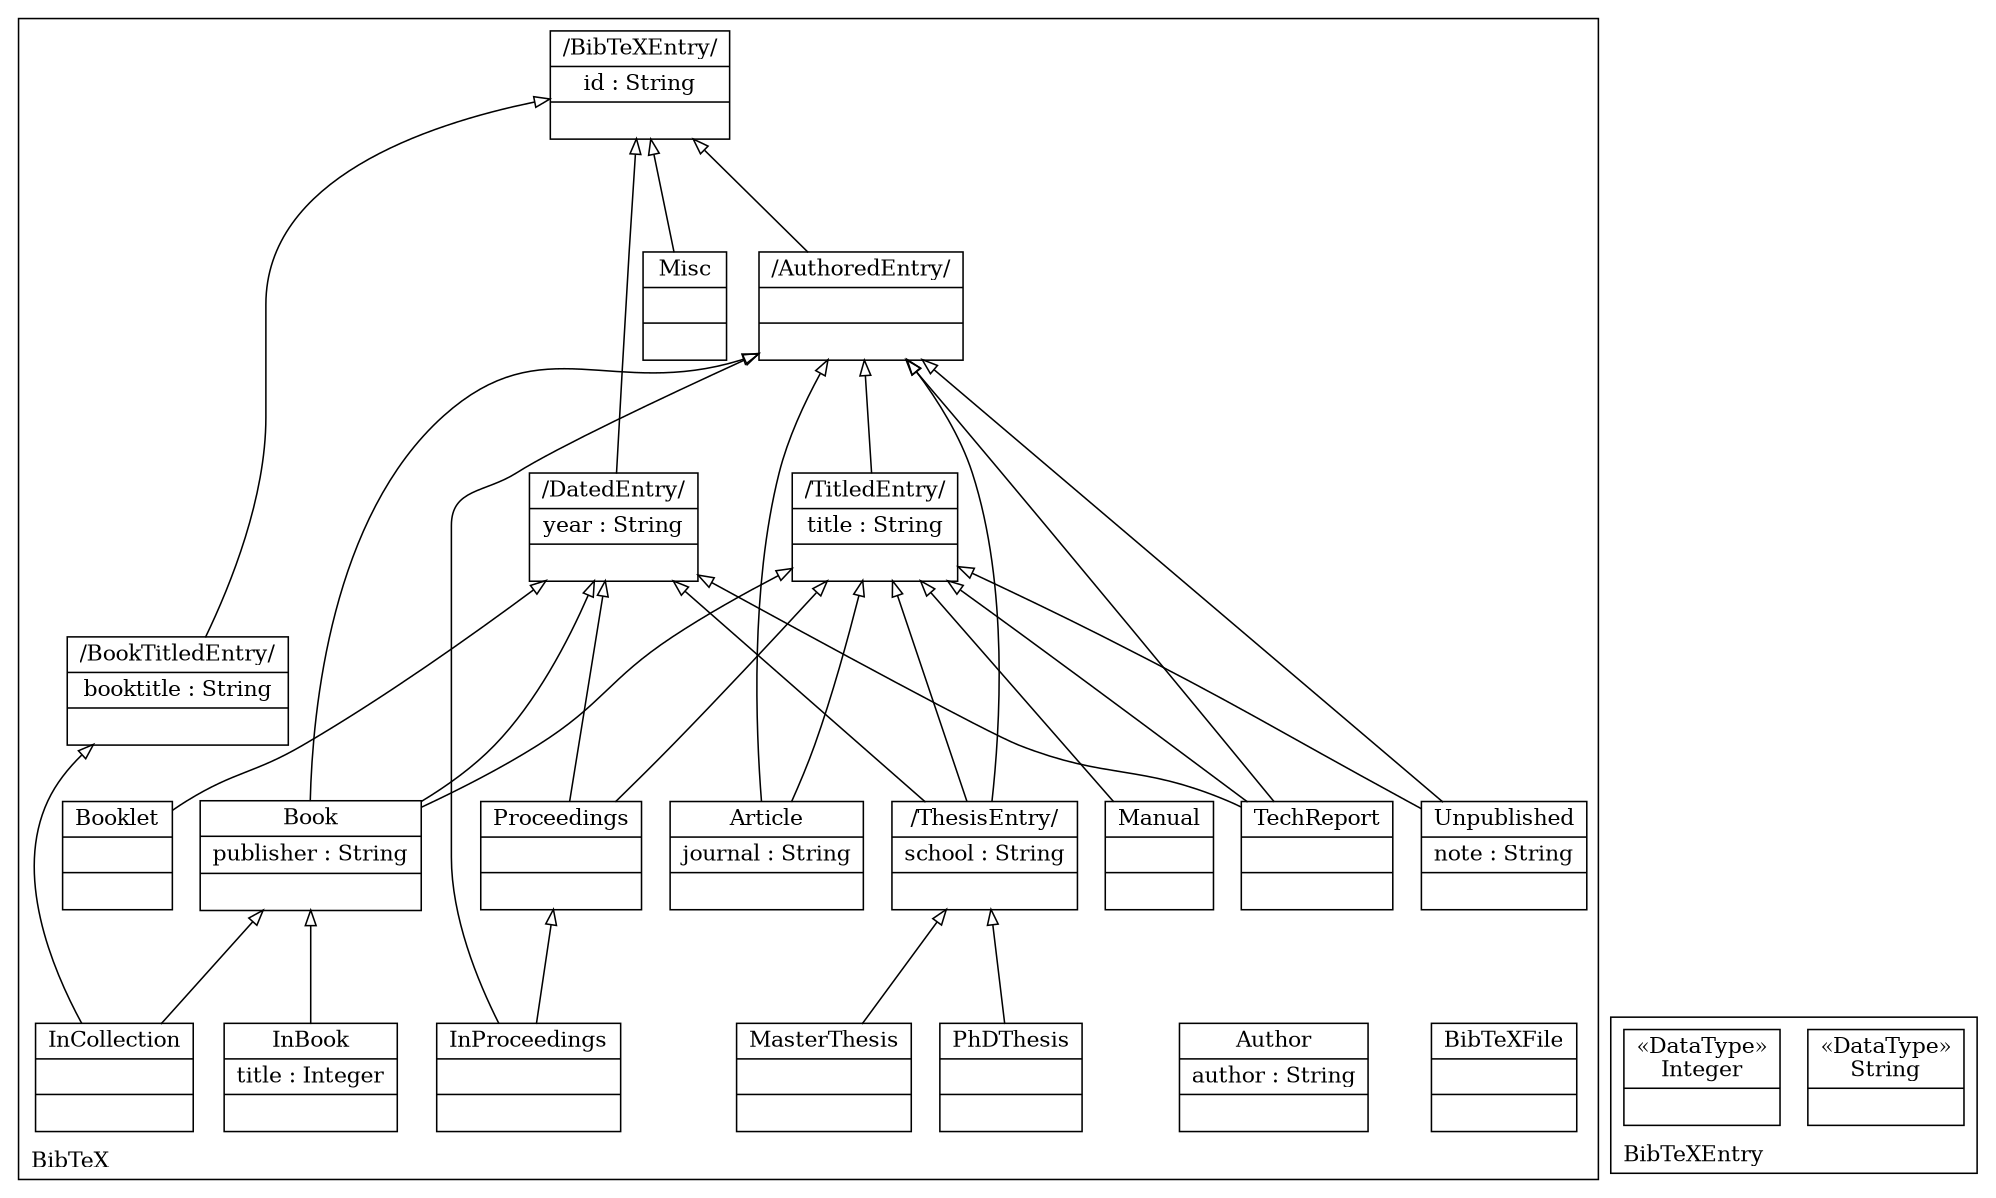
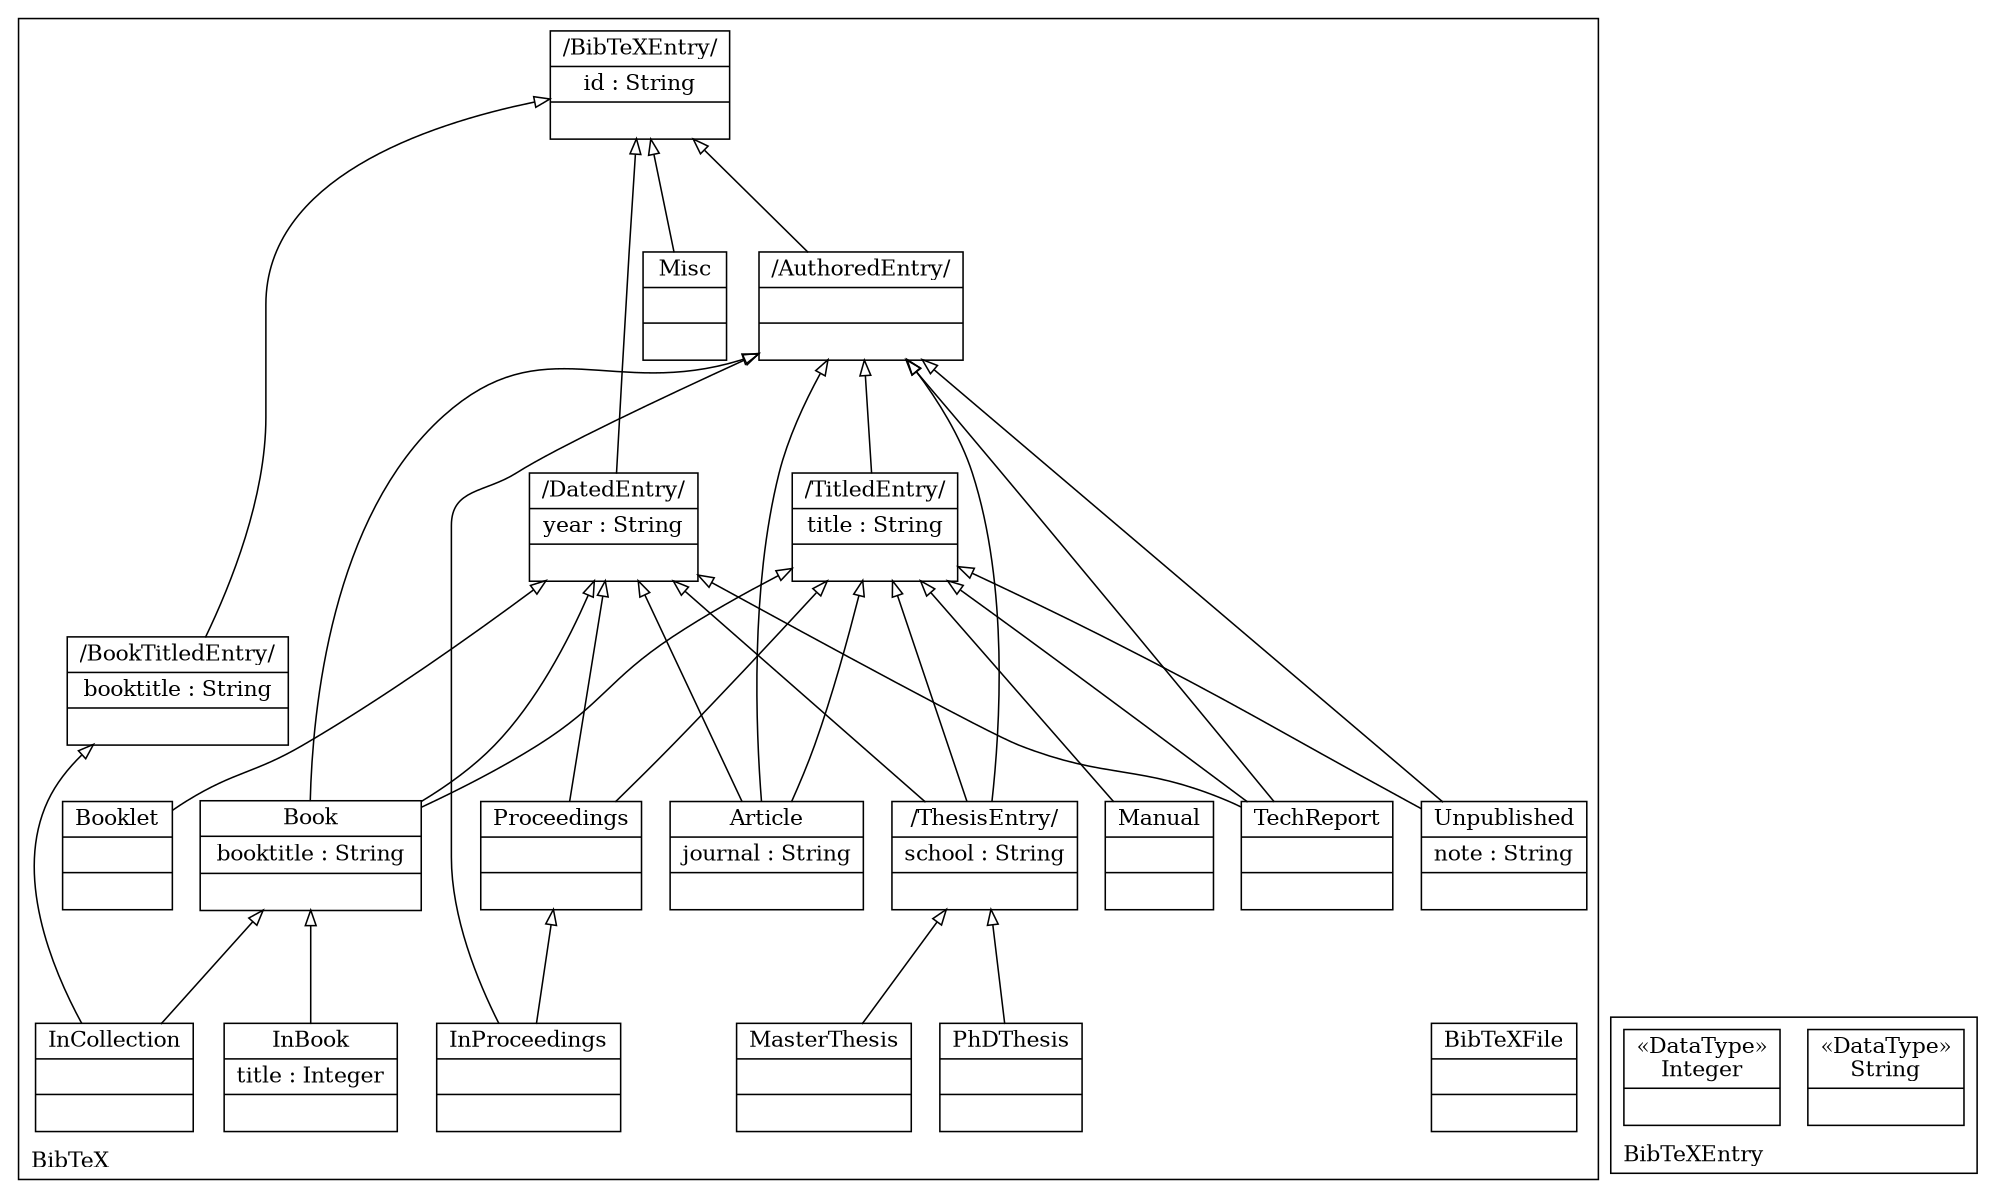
edge "Article" -> "/DatedEntry/": added
node "Book": text "publisher : String" -> "booktitle : String"
node "Author": removed
